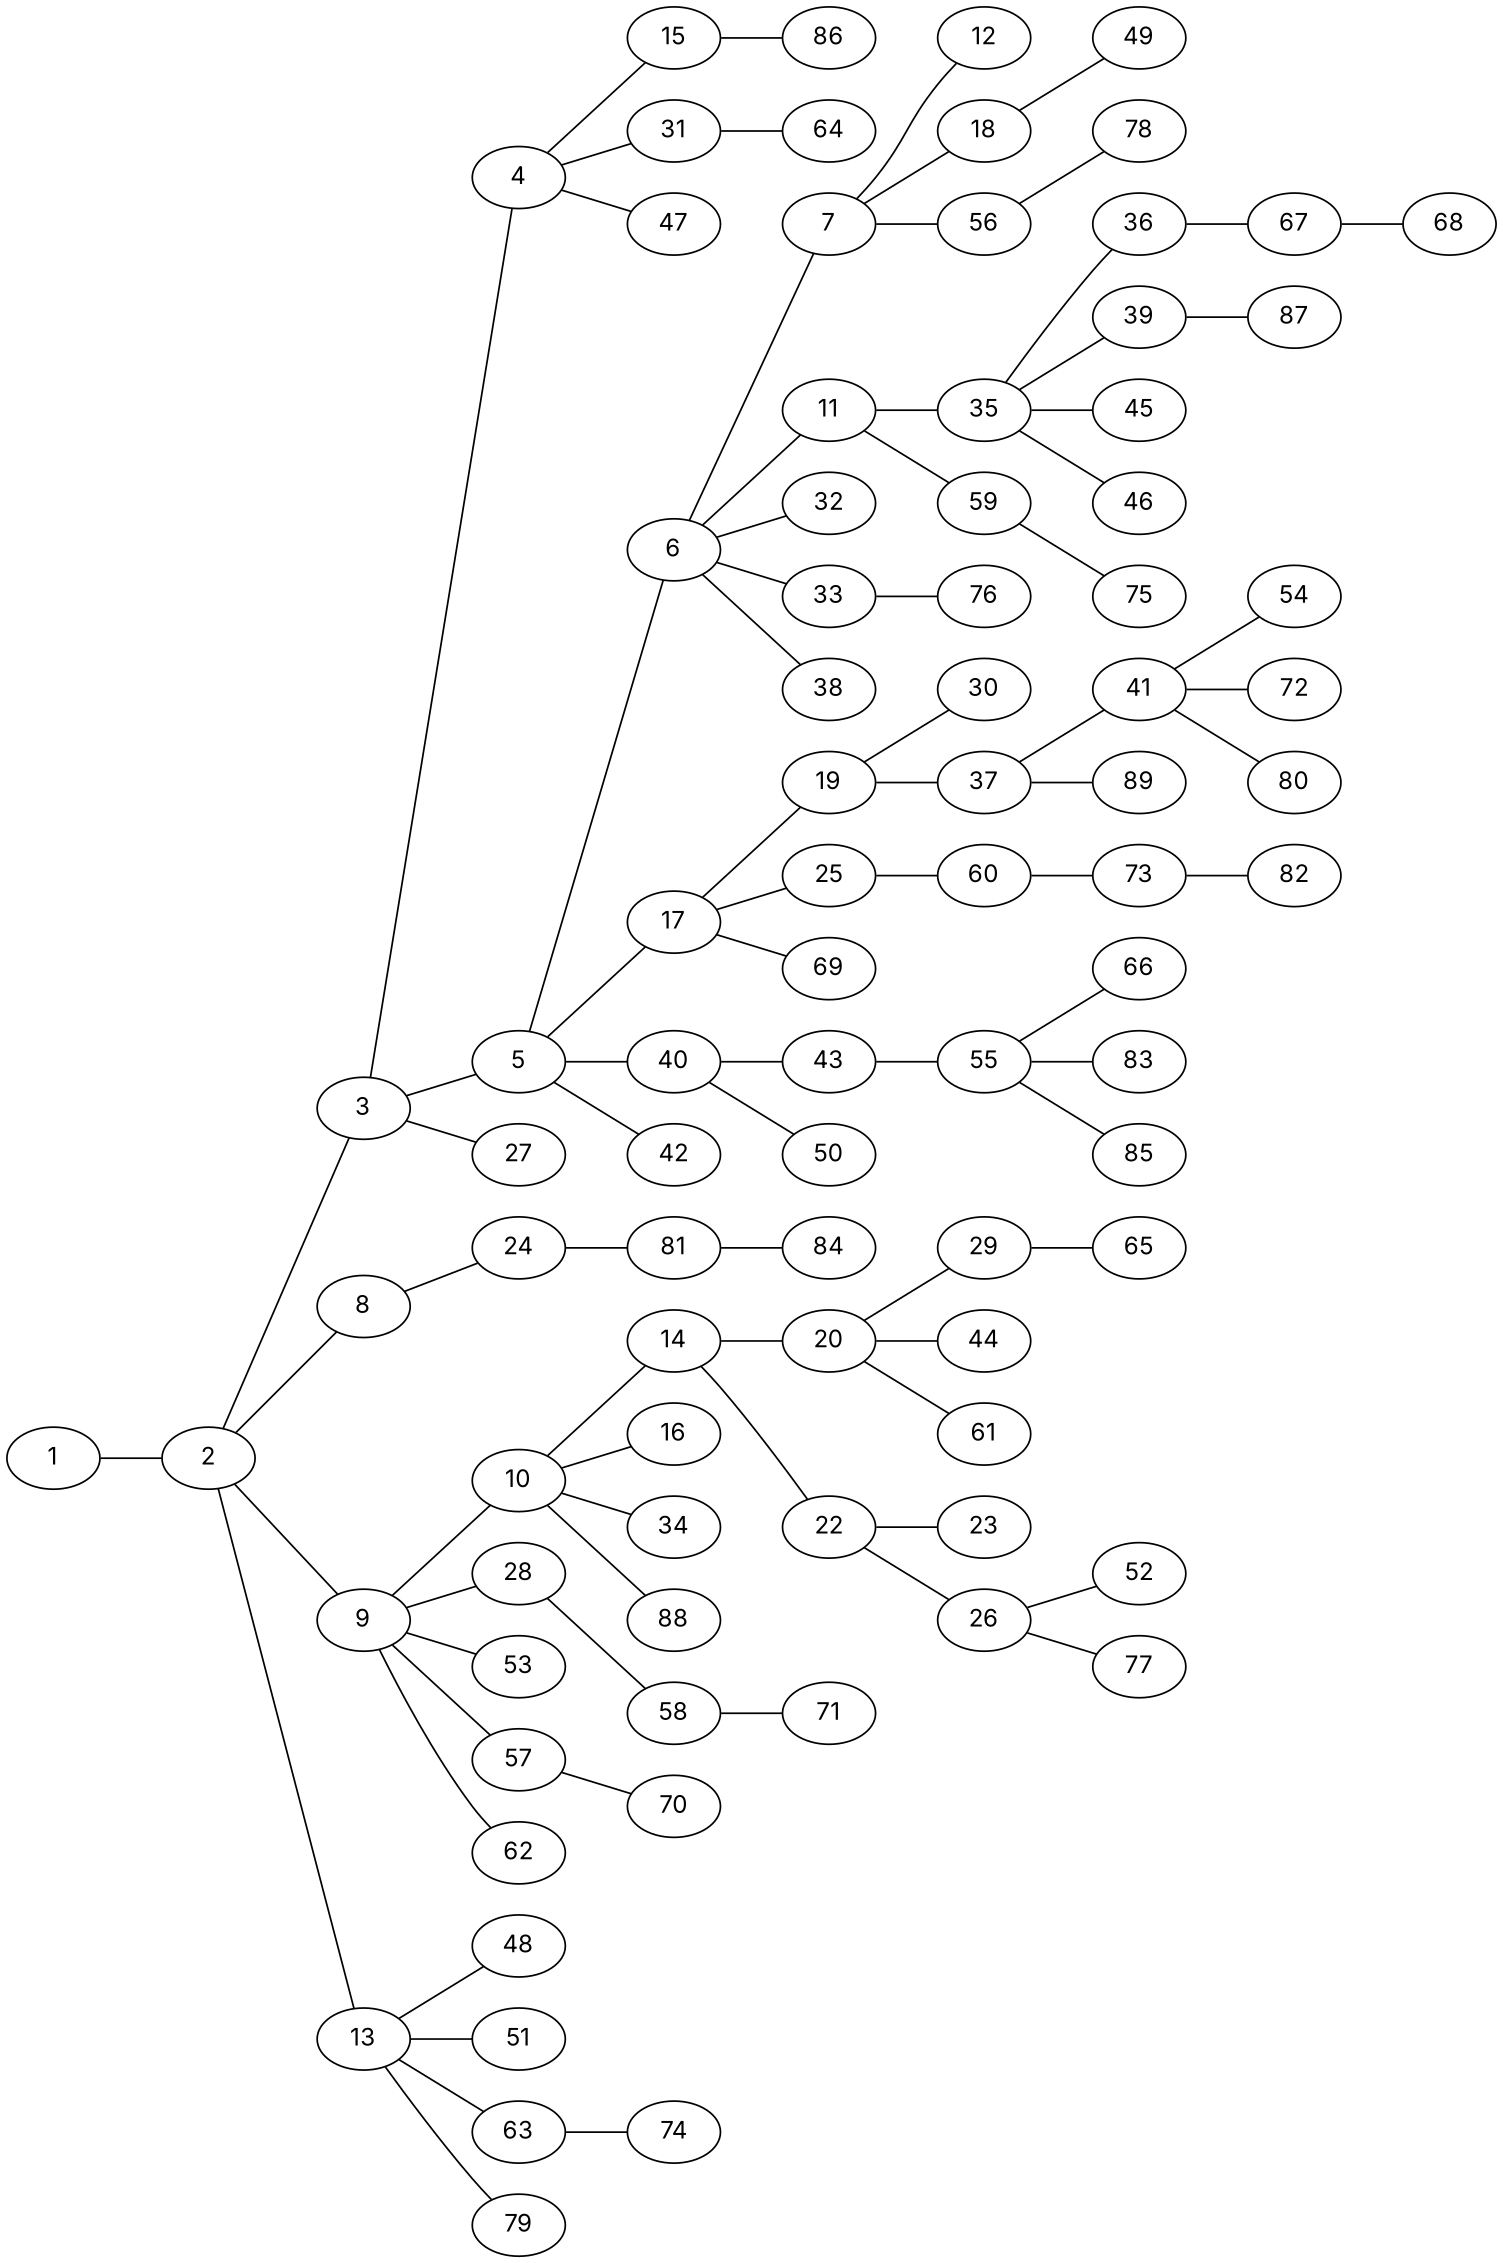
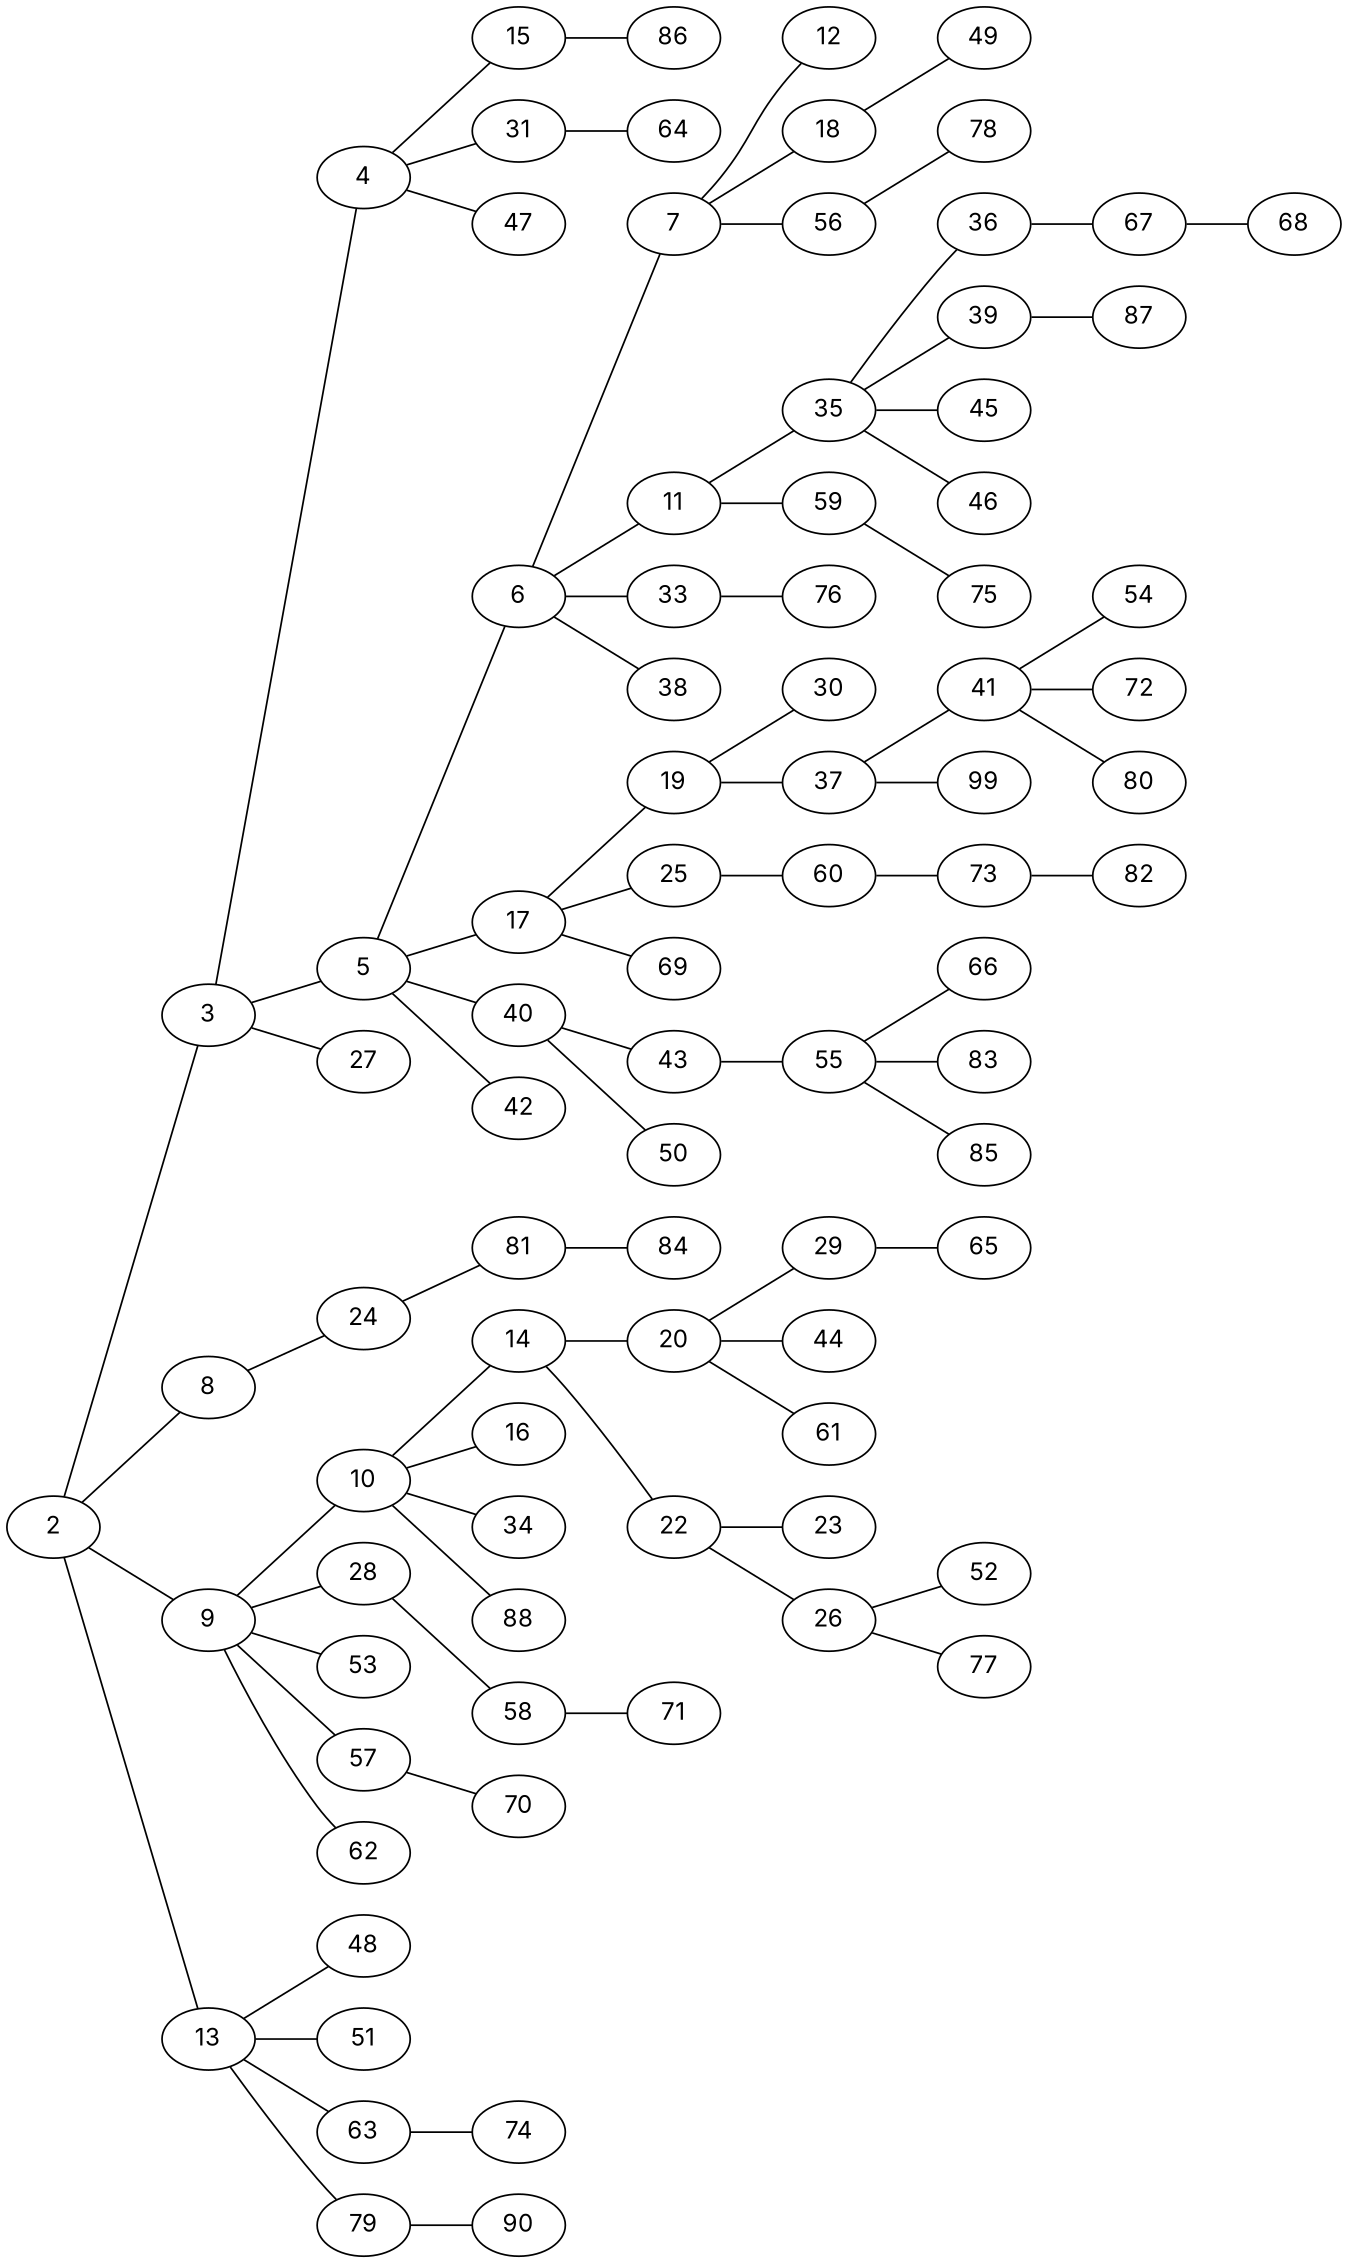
node "32": removed
node "89": label "89" -> "99"
node "1": removed
node "90": added
